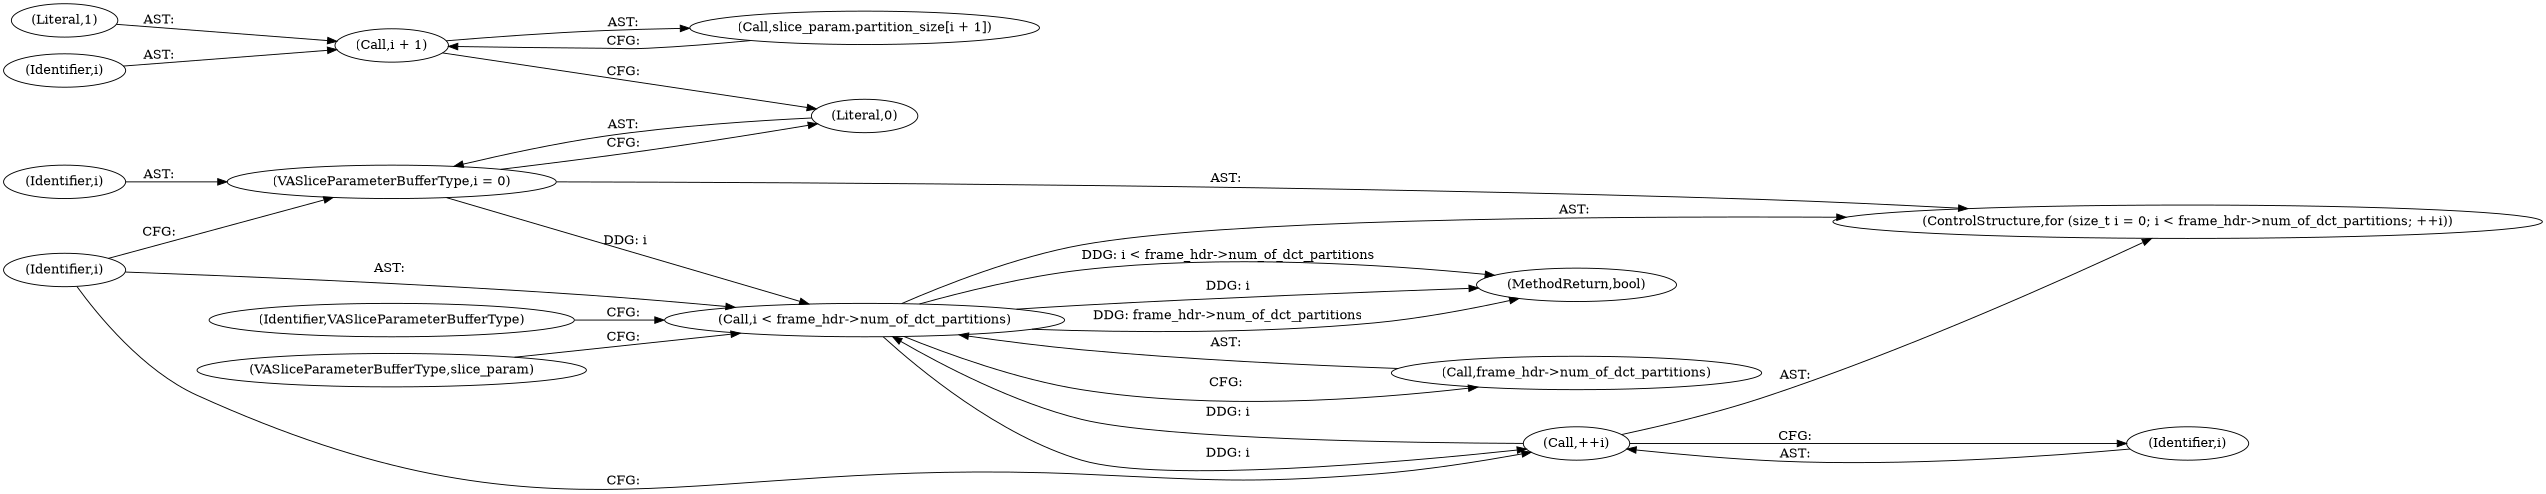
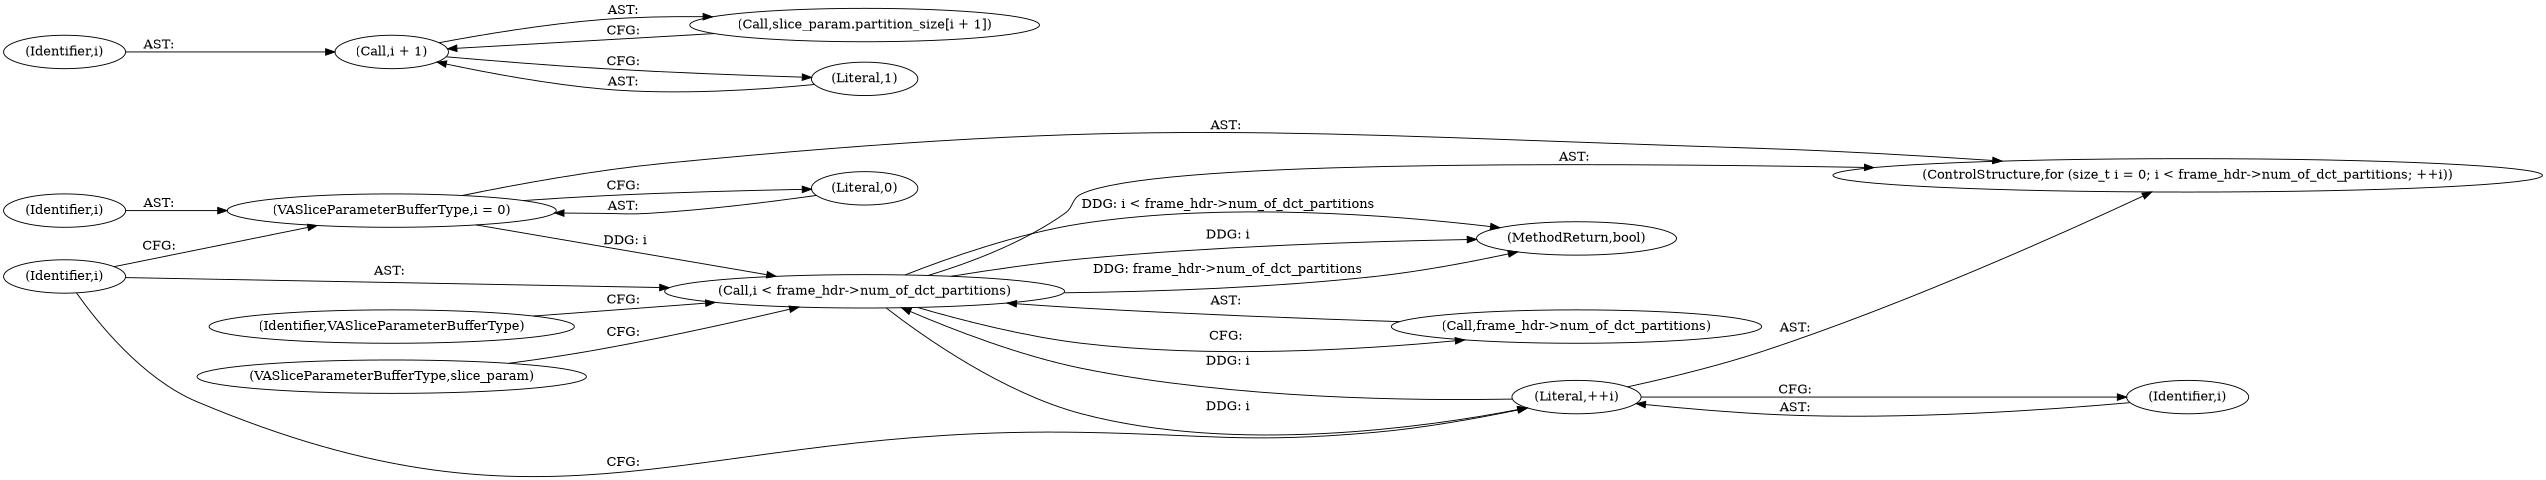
edge "(Call,i + 1)" -> "(Literal,0)": now "(Call,i + 1)" -> "(Literal,1)"
node "(Call,++i)": label "(Call,++i)" -> "(Literal,++i)"
